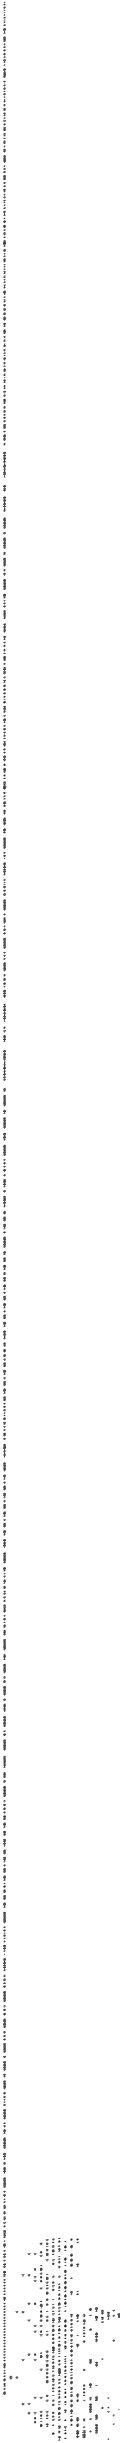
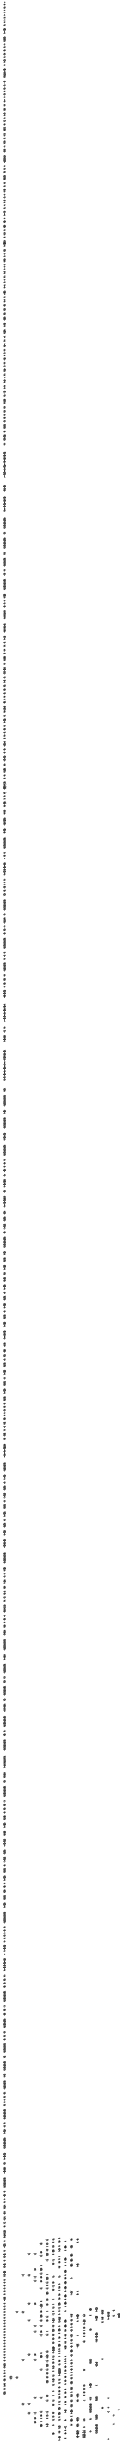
node "# 0x27cd JUMPDEST PUSHX Data MSTORE JUMP": removed
node "# 0x7aa JUMPDEST PUSHX Data PUSHX Data JUMP": removed
